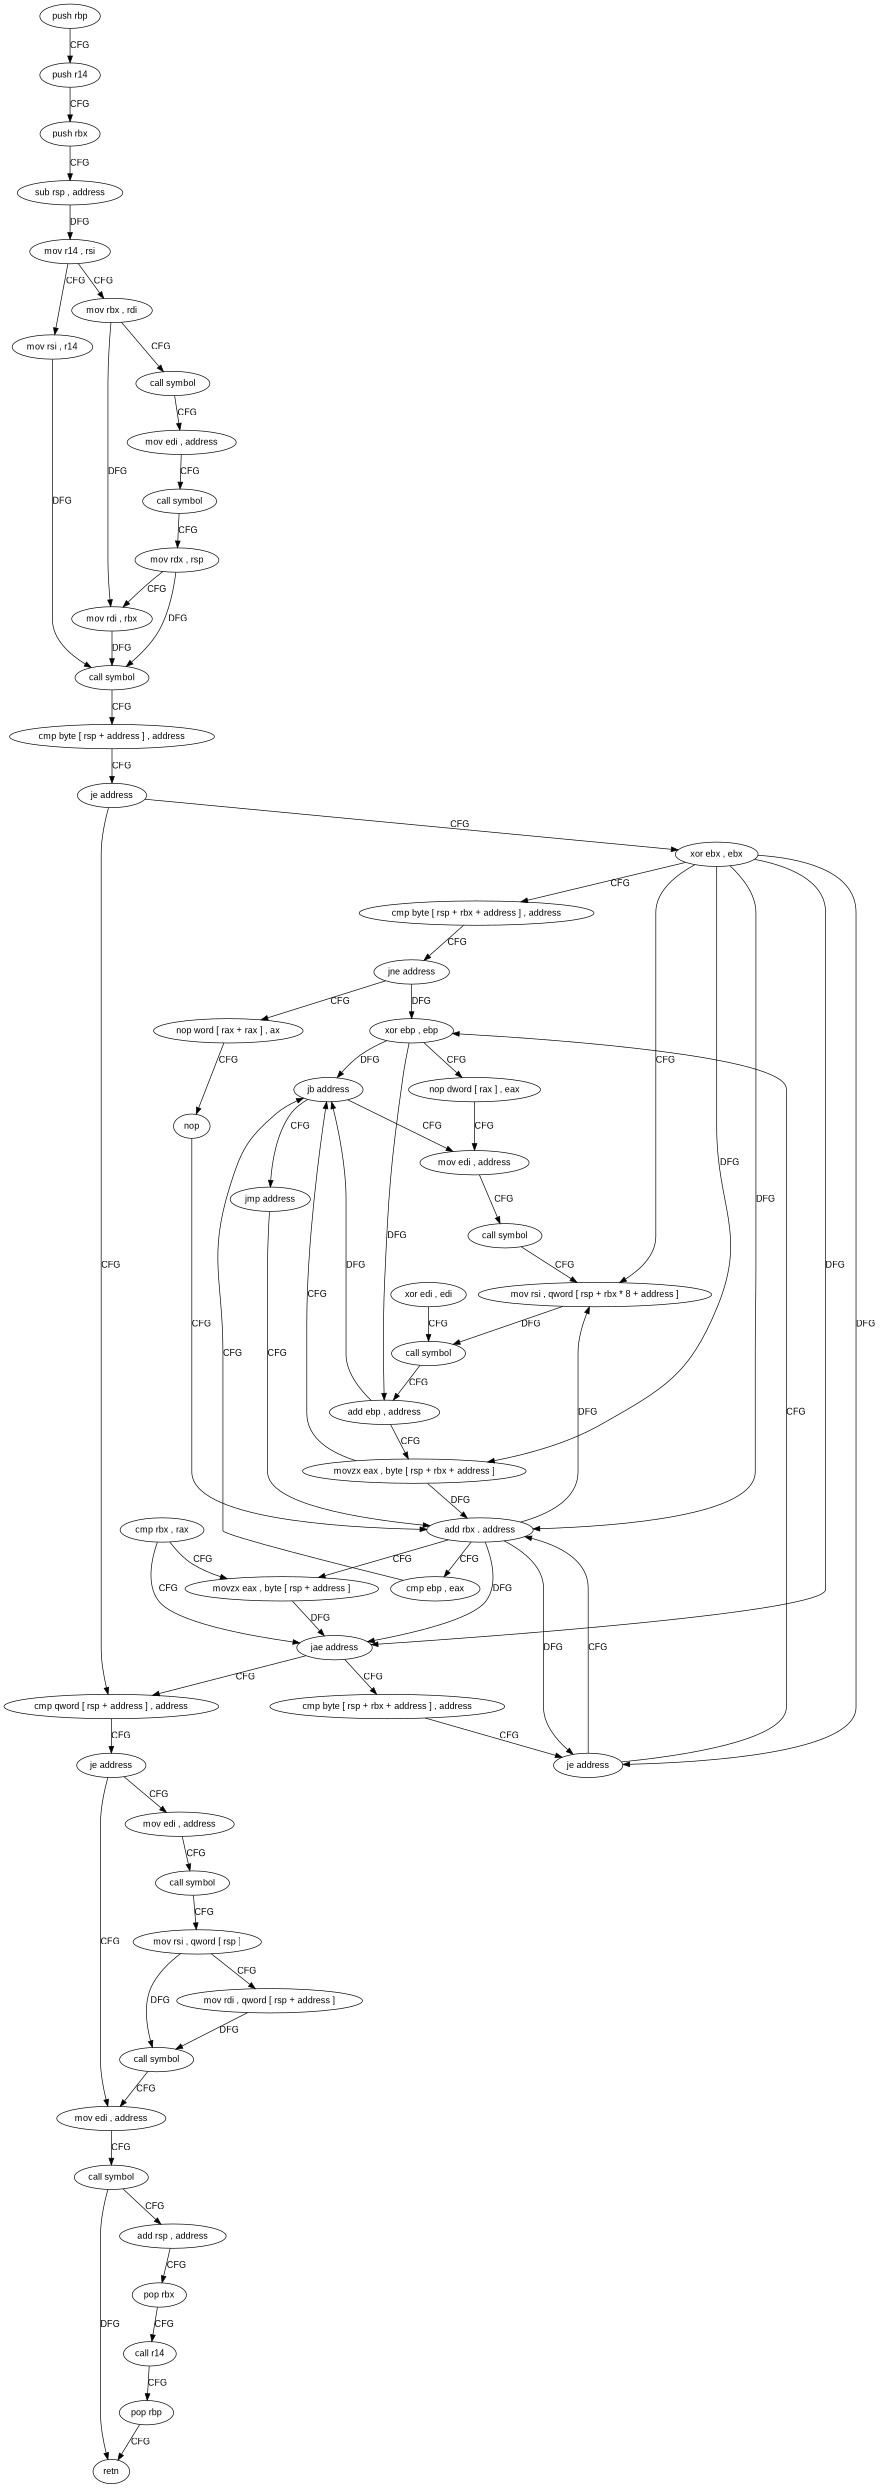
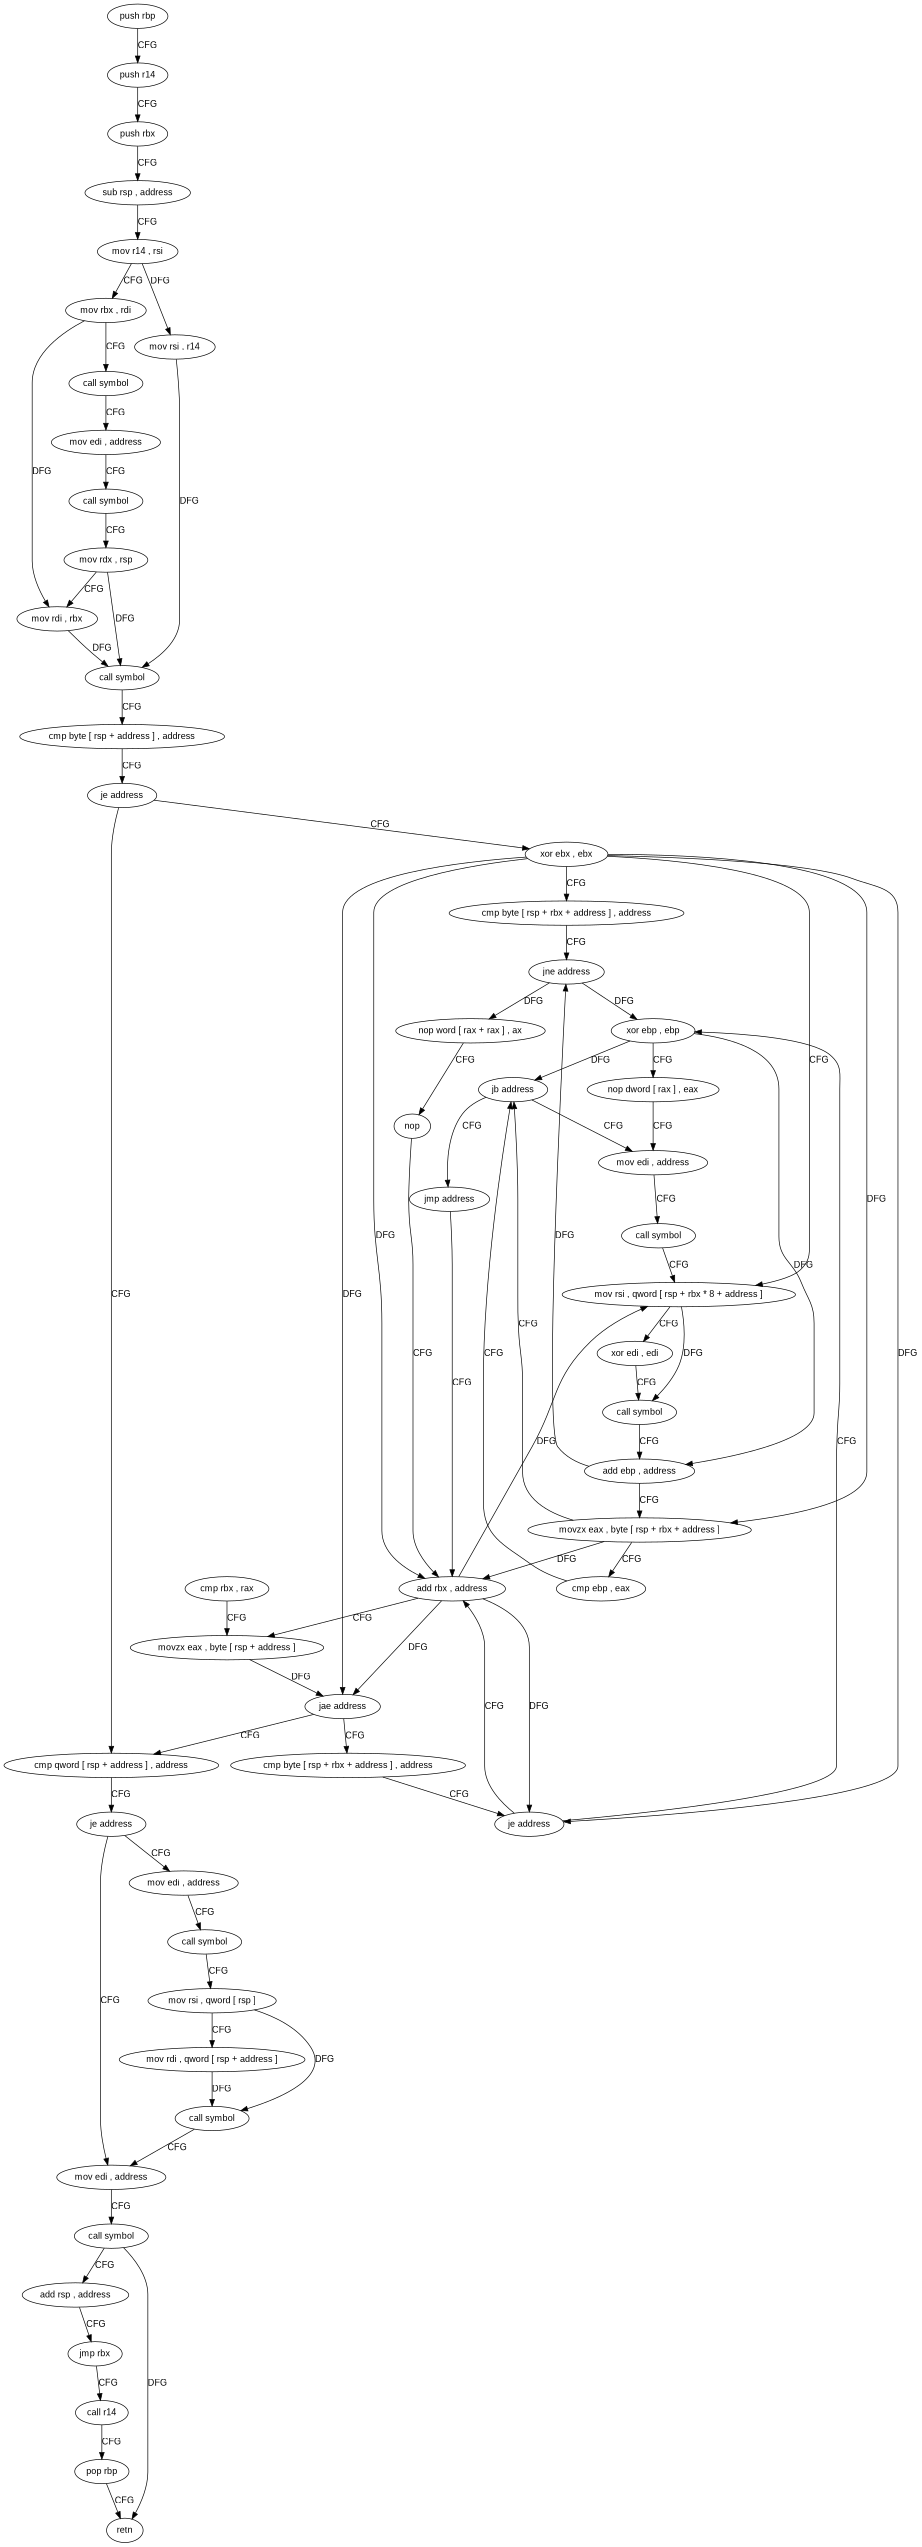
edge "sub rsp , address" -> "mov r14 , rsi": label "DFG" -> "CFG"
edge "mov r14 , rsi" -> "mov rsi , r14": label "CFG" -> "DFG"
edge "jne address" -> "nop word [ rax + rax ] , ax": label "CFG" -> "DFG"
edge "add ebp , address" -> "jb address": now "add ebp , address" -> "jne address"
edge "mov rsi , qword [ rsp + rbx * 8 + address ]" -> "xor edi , edi": added, label "CFG"
edge "add rbx , address" -> "cmp ebp , eax": now "movzx eax , byte [ rsp + rbx + address ]" -> "cmp ebp , eax"
edge "cmp rbx , rax" -> "jae address": removed, label "CFG"
node "pop rbx": label "pop rbx" -> "jmp rbx"
